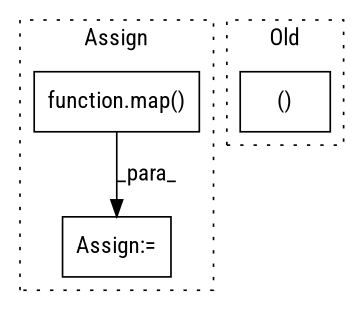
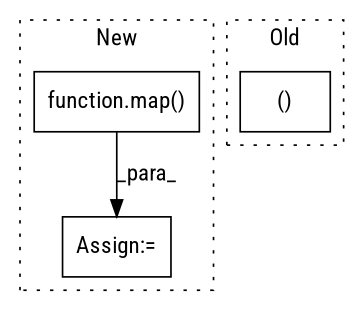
cluster "Assign": label "Assign" -> "New"
